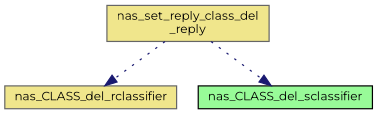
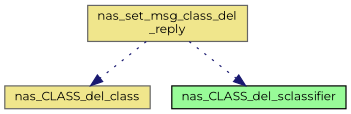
node "nas_set_reply_class_del _reply": label "nas_set_reply_class_del _reply" -> "nas_set_msg_class_del _reply"
node "nas_CLASS_del_rclassifier": label "nas_CLASS_del_rclassifier" -> "nas_CLASS_del_class"
